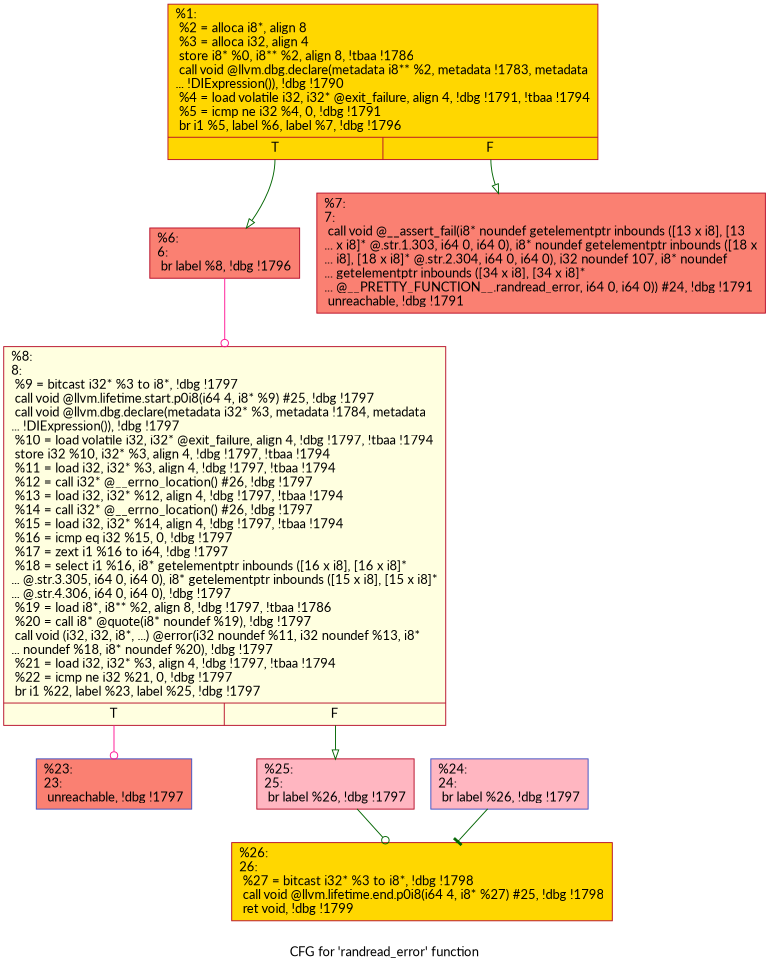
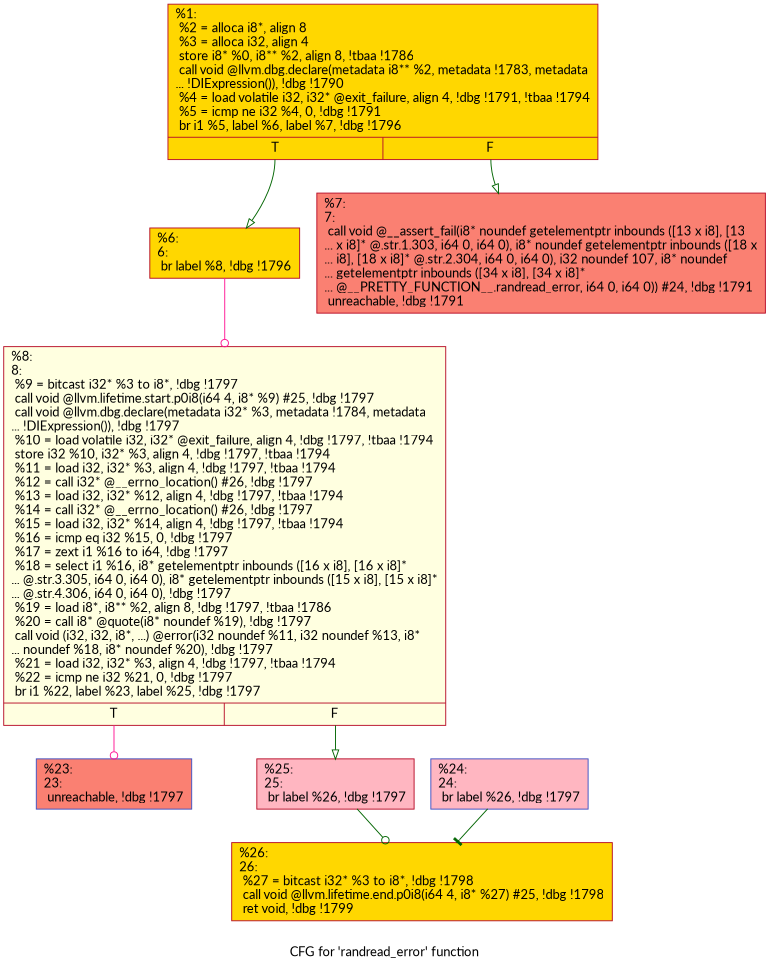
node "%6:": fillcolor salmon -> gold
